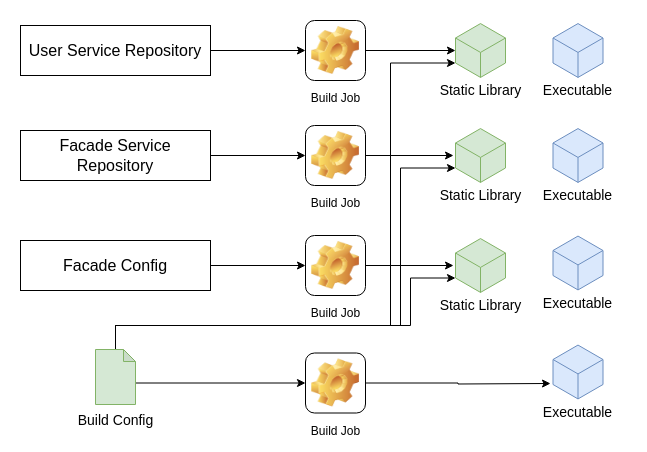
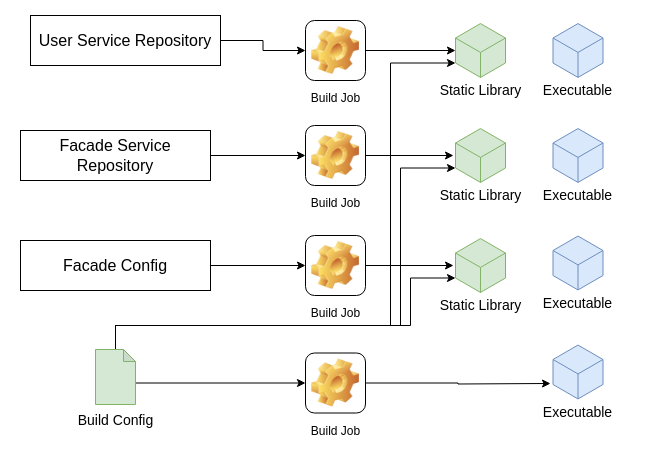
node "User Service Repository": moved (116, 51) -> (126, 41)
